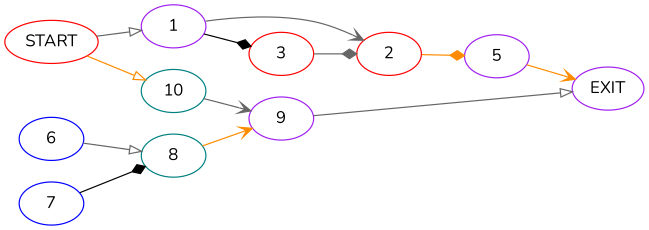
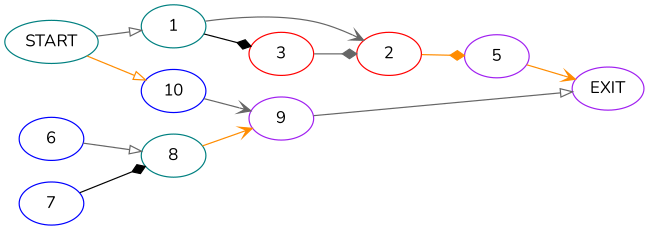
node "1": color purple -> teal
node "START": color red -> teal
node "10": color teal -> blue
